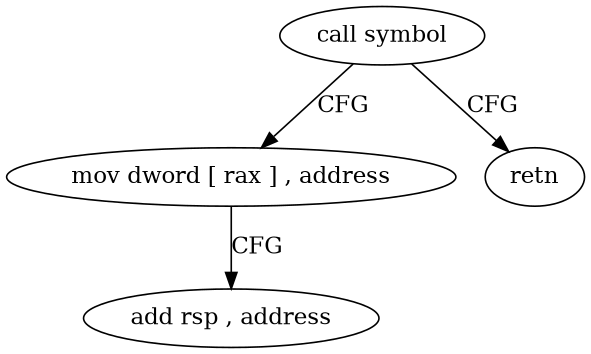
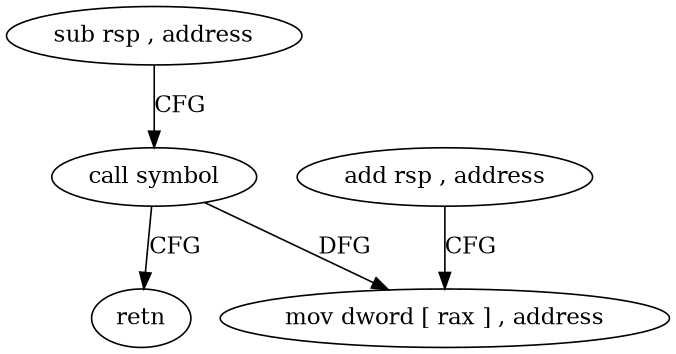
node "sub rsp , address": added
edge "call symbol" -> "mov dword [ rax ] , address": label "CFG" -> "DFG"
edge "mov dword [ rax ] , address" -> "add rsp , address": reversed
